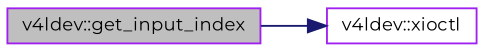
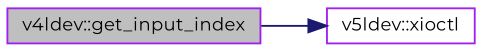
node "v4ldev::xioctl": label "v4ldev::xioctl" -> "v5ldev::xioctl"
